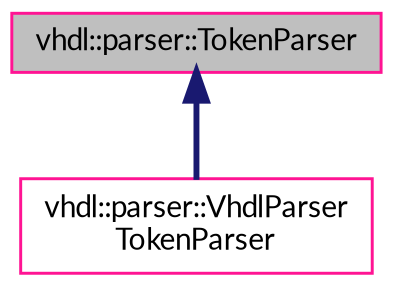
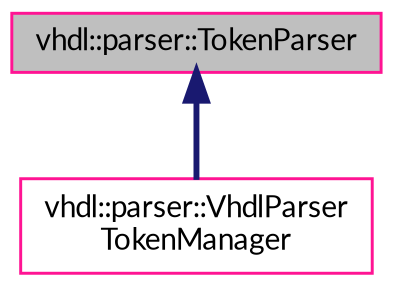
node "vhdl::parser::VhdlParser TokenParser": label "vhdl::parser::VhdlParser TokenParser" -> "vhdl::parser::VhdlParser TokenManager"
